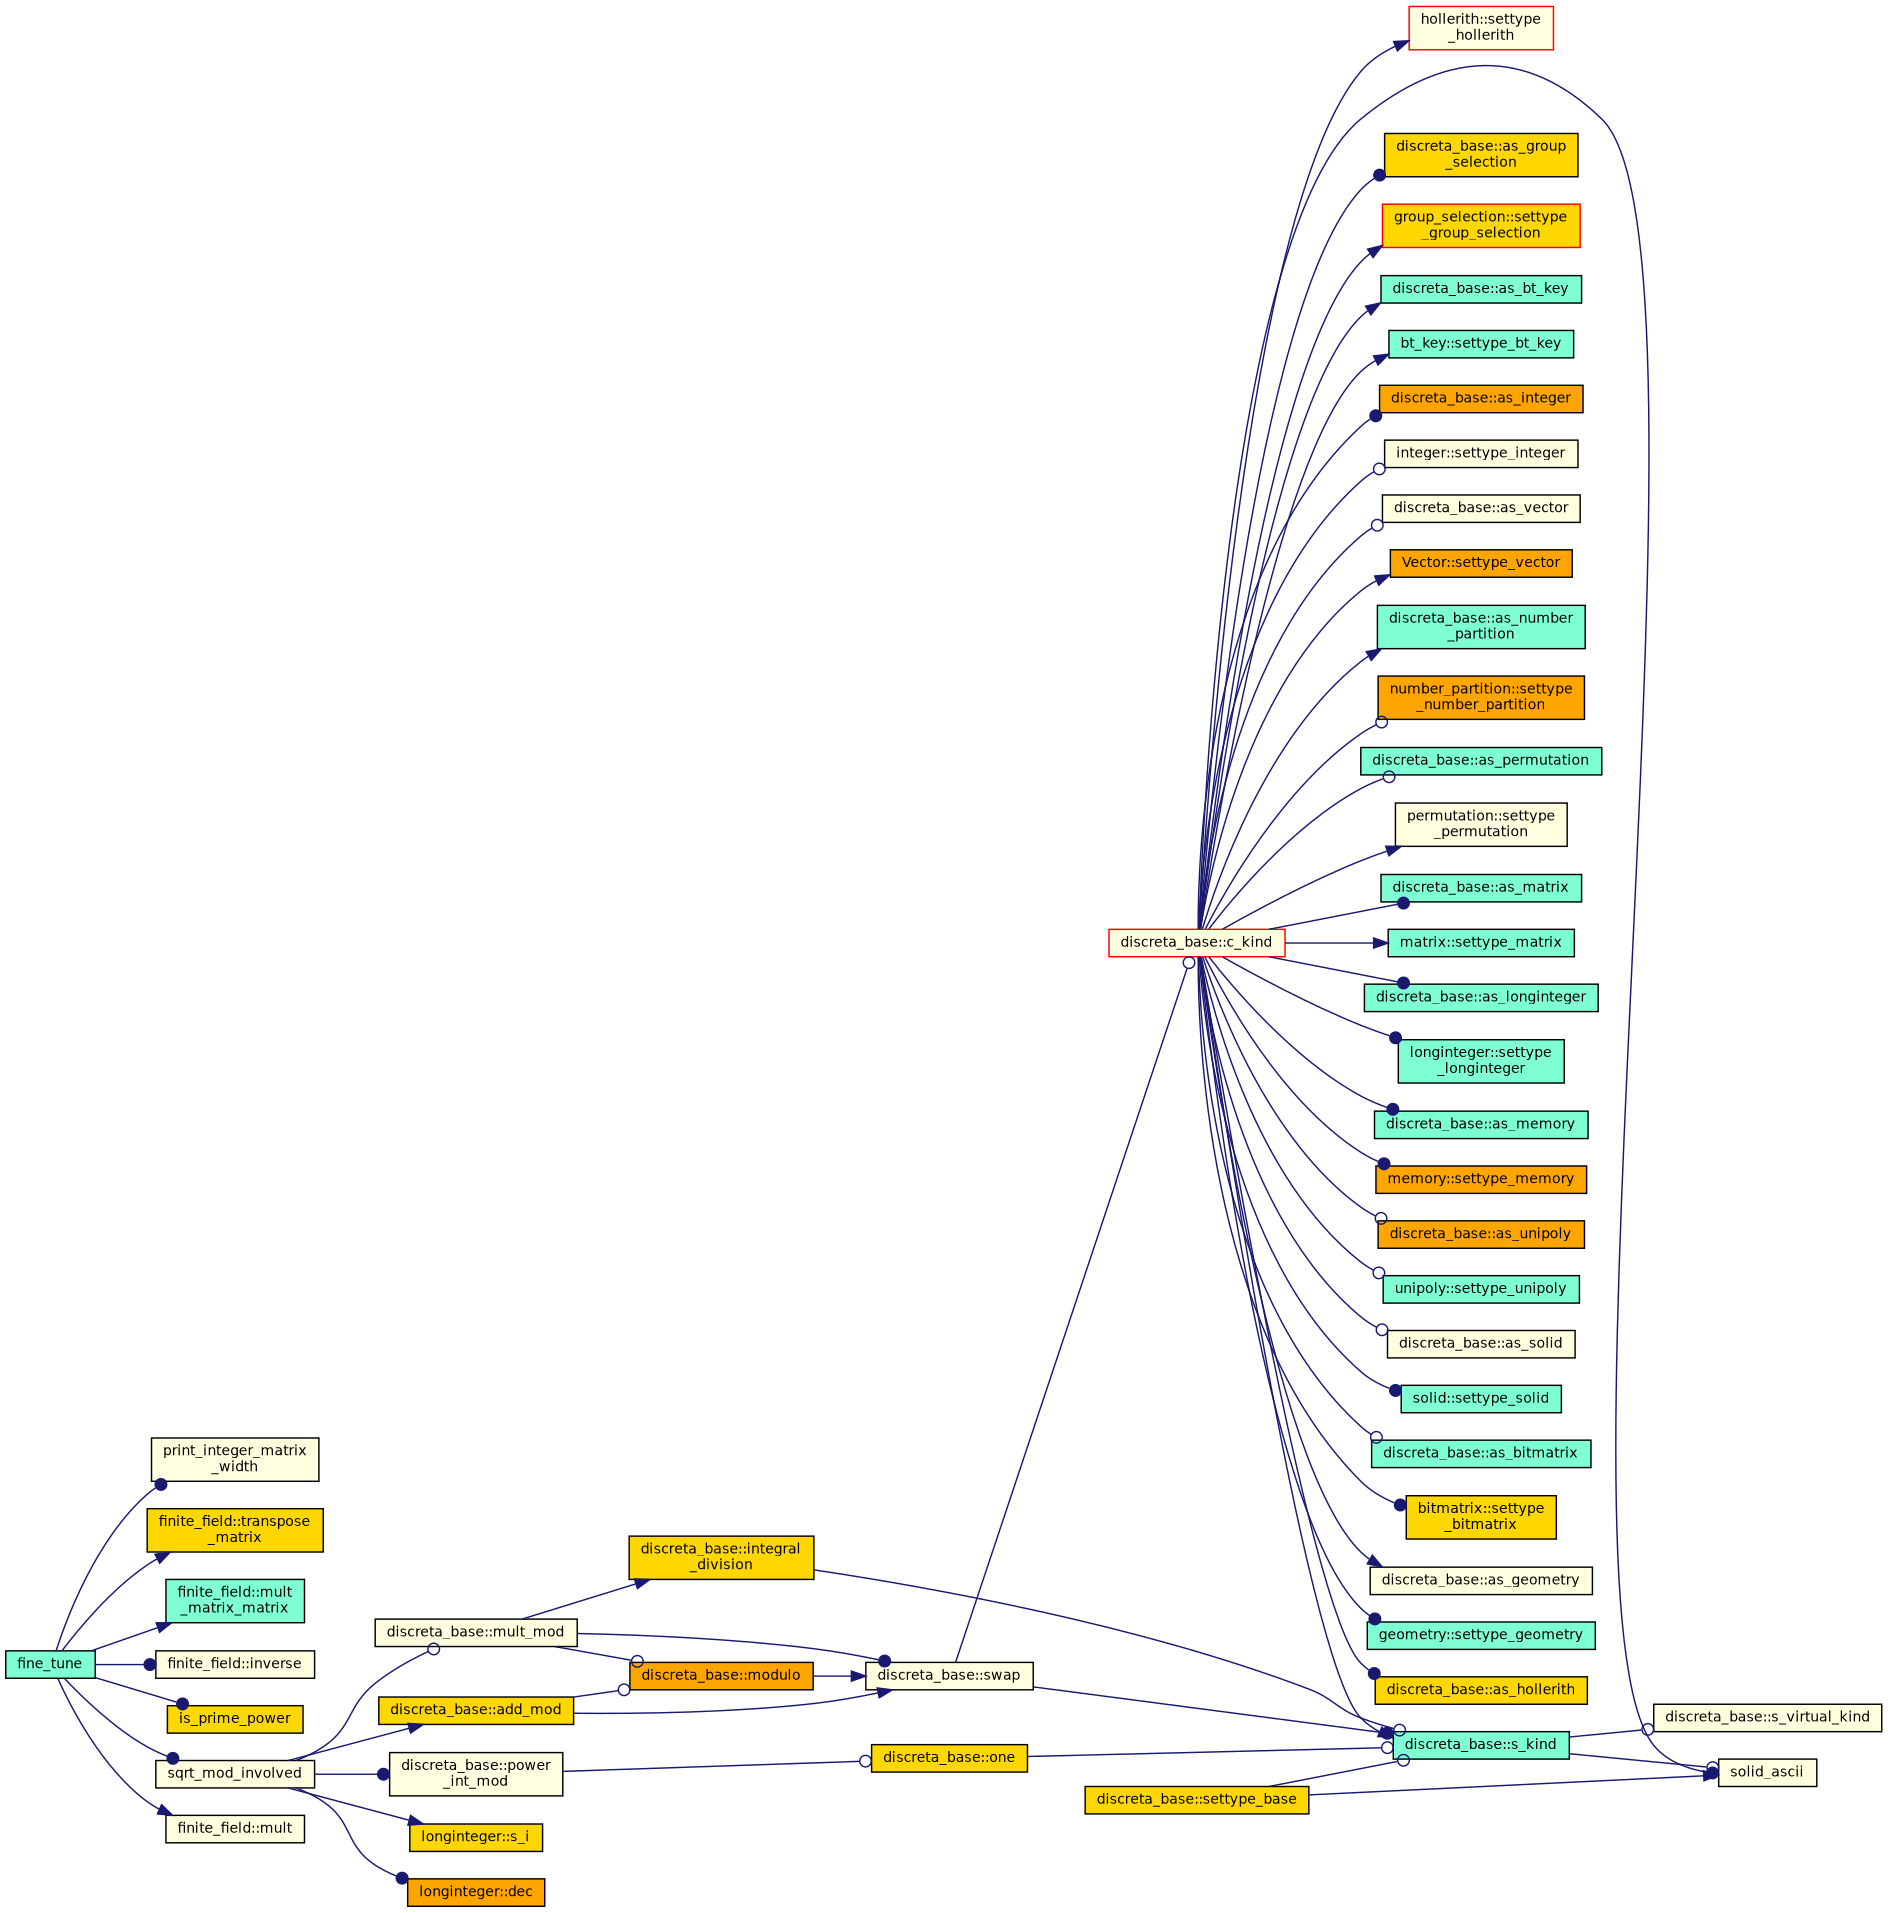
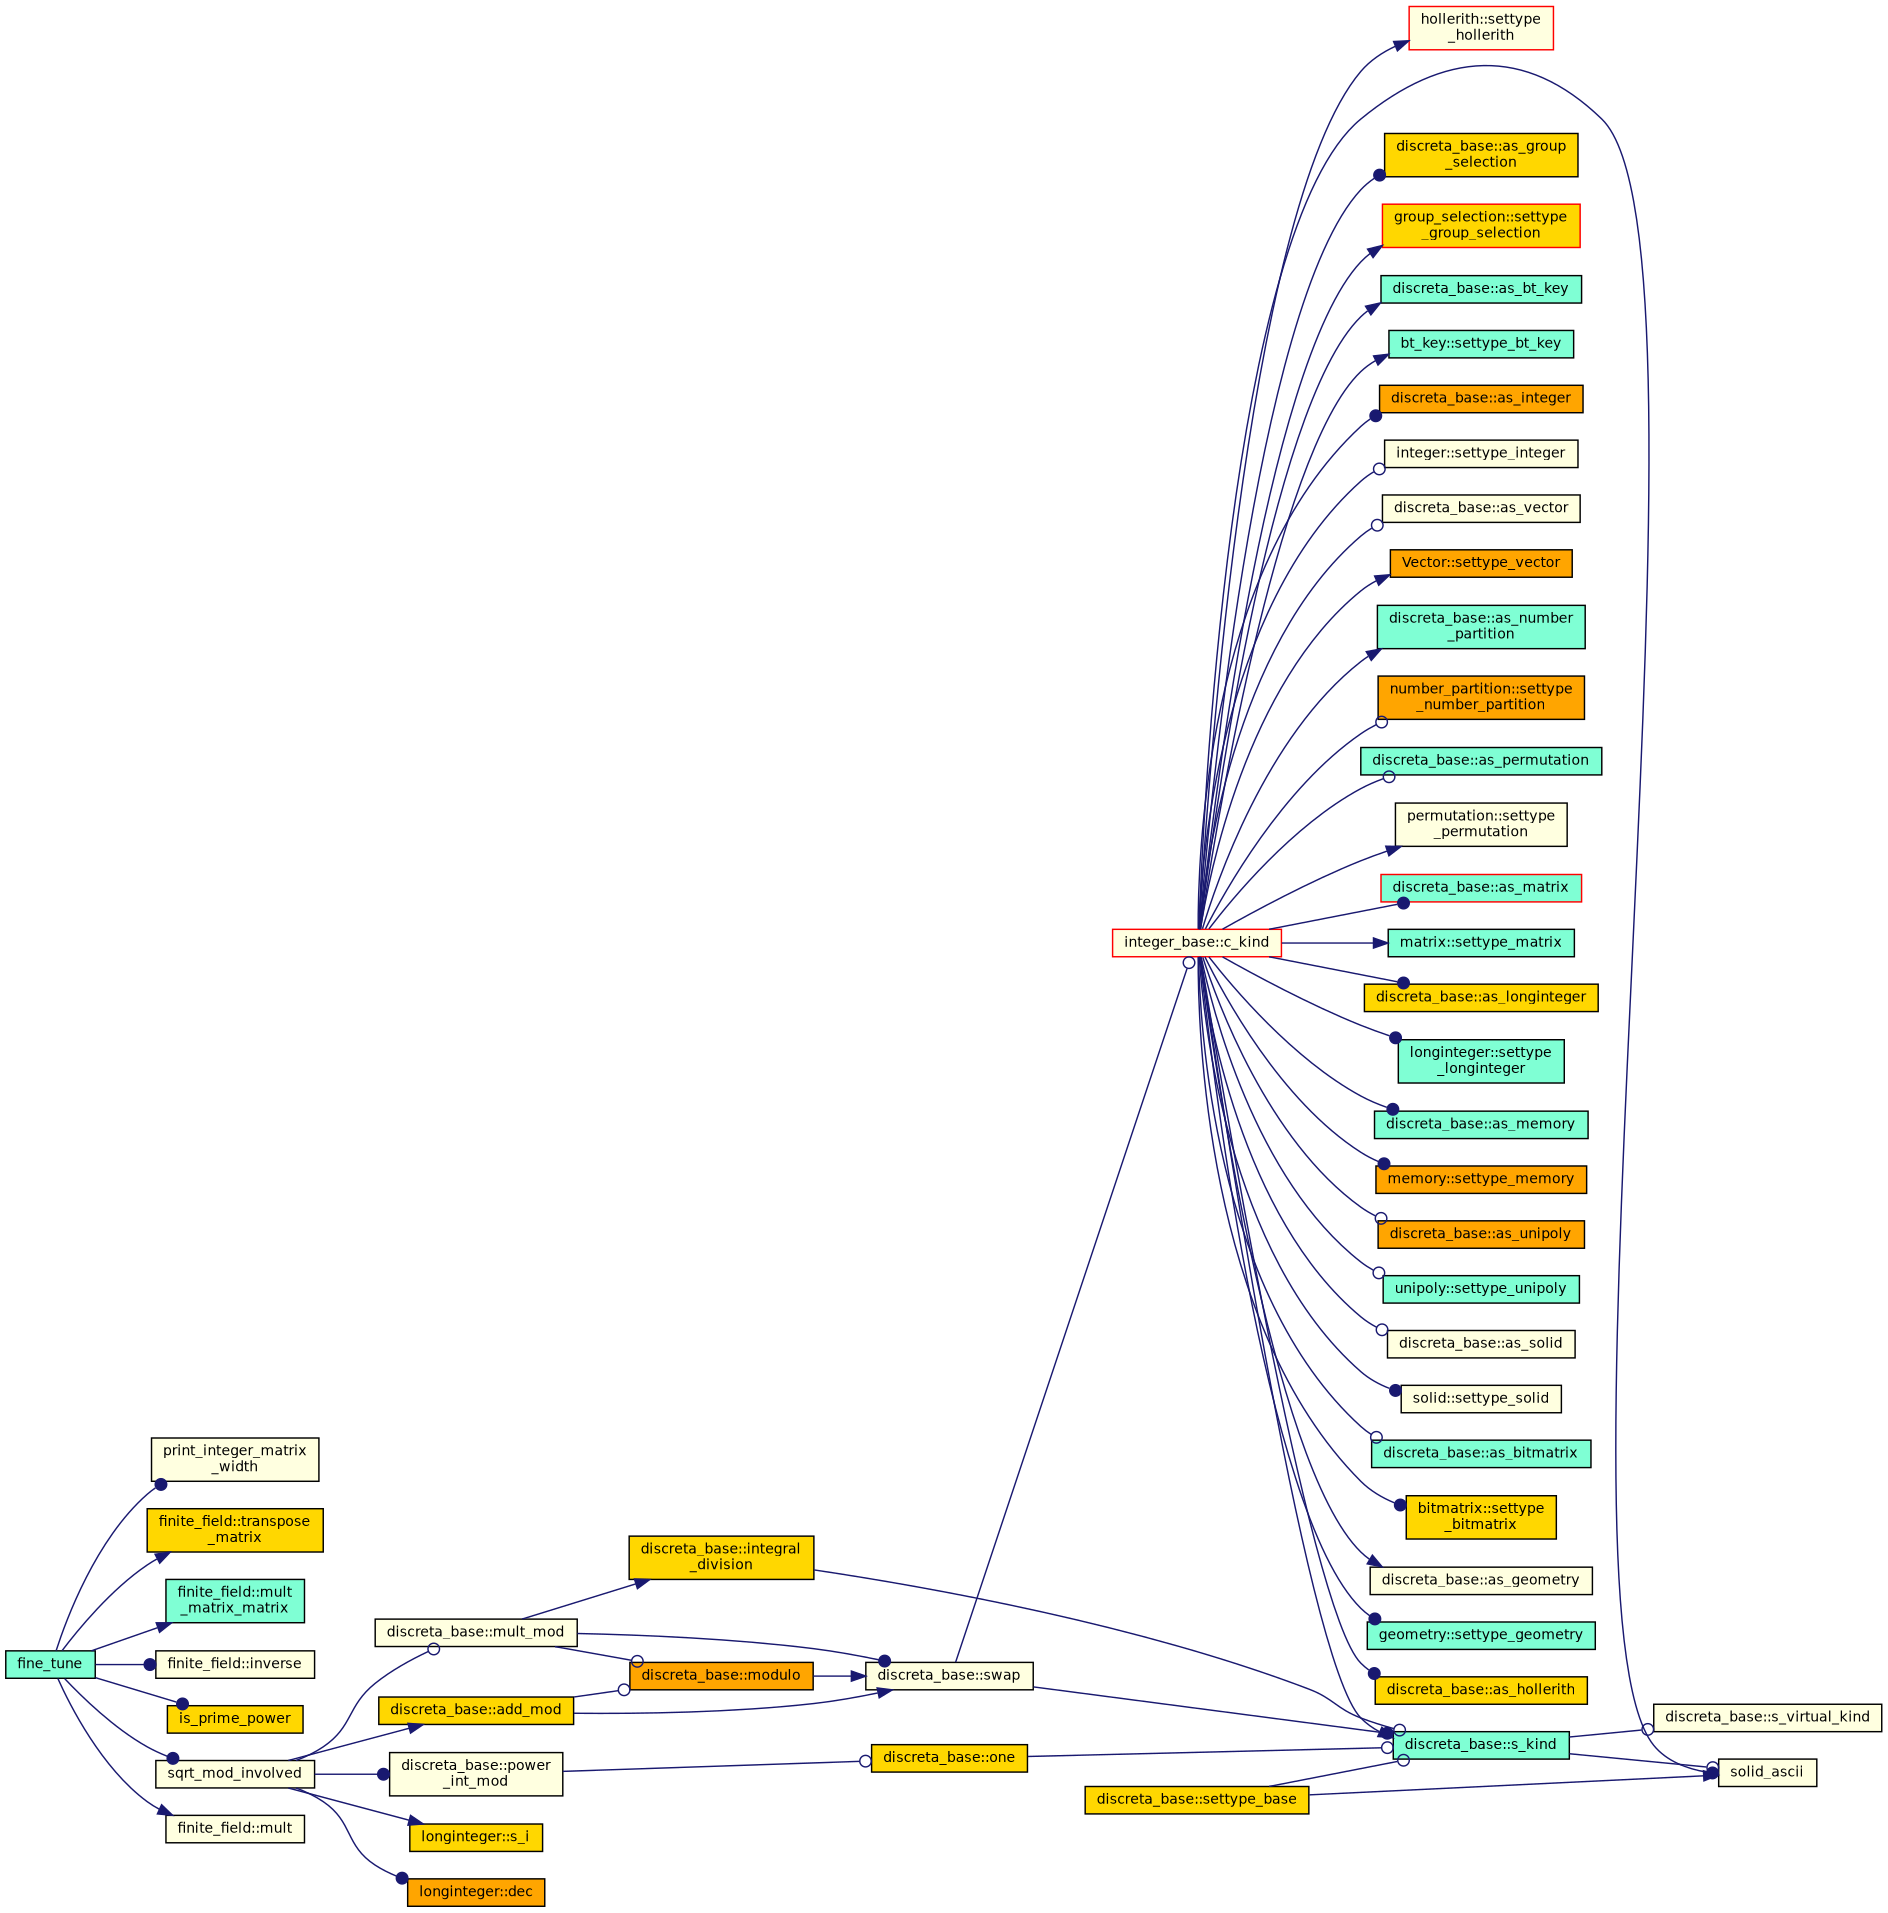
node "discreta_base::as_matrix": color black -> red
node "discreta_base::c_kind": label "discreta_base::c_kind" -> "integer_base::c_kind"
node "discreta_base::as_longinteger": fillcolor aquamarine -> gold
node "solid::settype_solid": fillcolor aquamarine -> lightyellow
